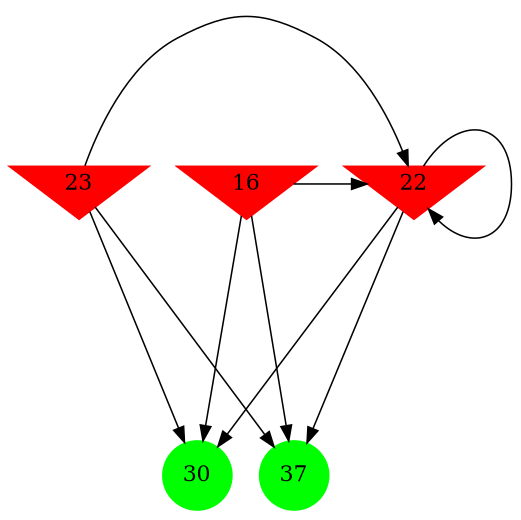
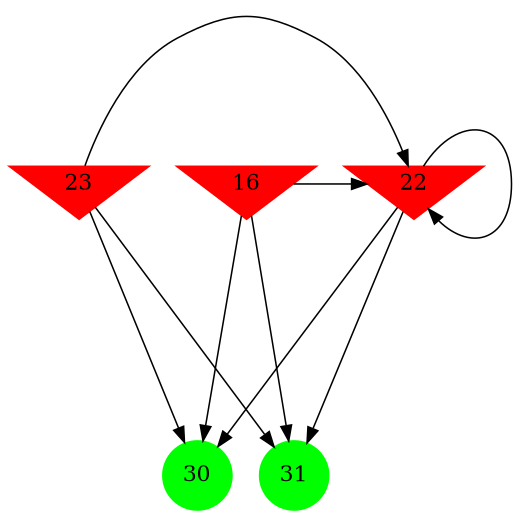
node "37": label "37" -> "31"
